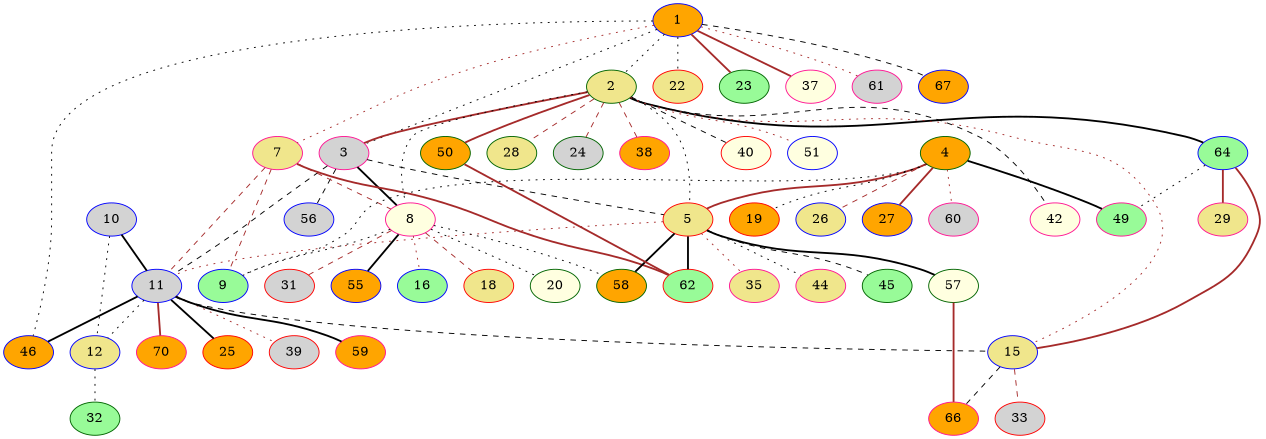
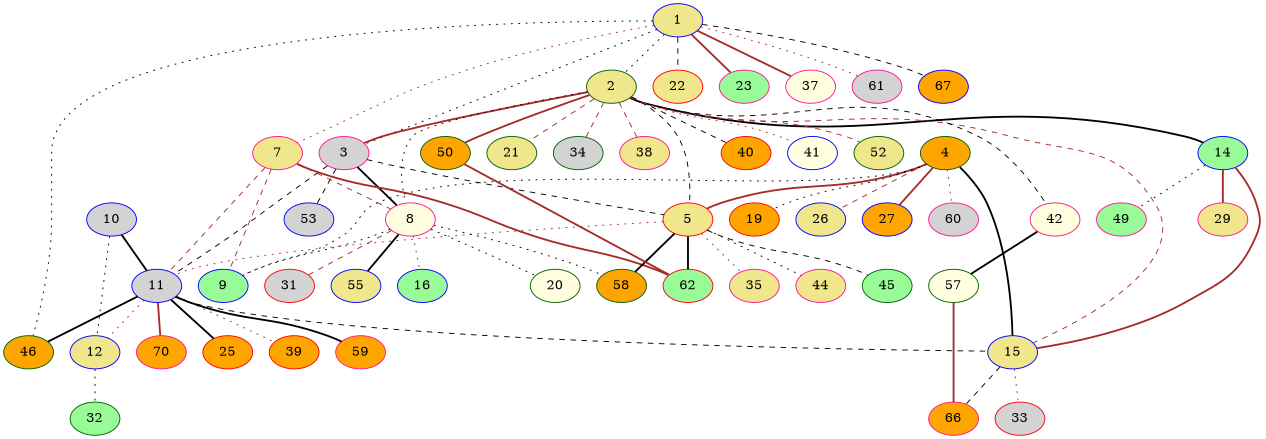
node "1": fillcolor orange -> khaki
edge "1" -- "22": style dotted -> dashed
node "23": color darkgreen -> deeppink
edge "2" -- "15": style dotted -> dashed
edge "2" -- "5": style dotted -> dashed
node "28": label "28" -> "21"
node "24": label "24" -> "34"
node "38": fillcolor orange -> khaki
node "40": fillcolor lightyellow -> orange
node "51": label "51" -> "41"
node "52": added
node "64": label "64" -> "14"
edge "4" -- "49": now "4" -- "15"
node "56": label "56" -> "53"
edge "5" -- "57": now "42" -- "57"
node "55": fillcolor orange -> khaki
node "18": removed
edge "11" -- "12": color black -> brown
node "46": color blue -> darkgreen
node "39": fillcolor lightgrey -> orange
edge "15" -- "33": style dashed -> dotted
